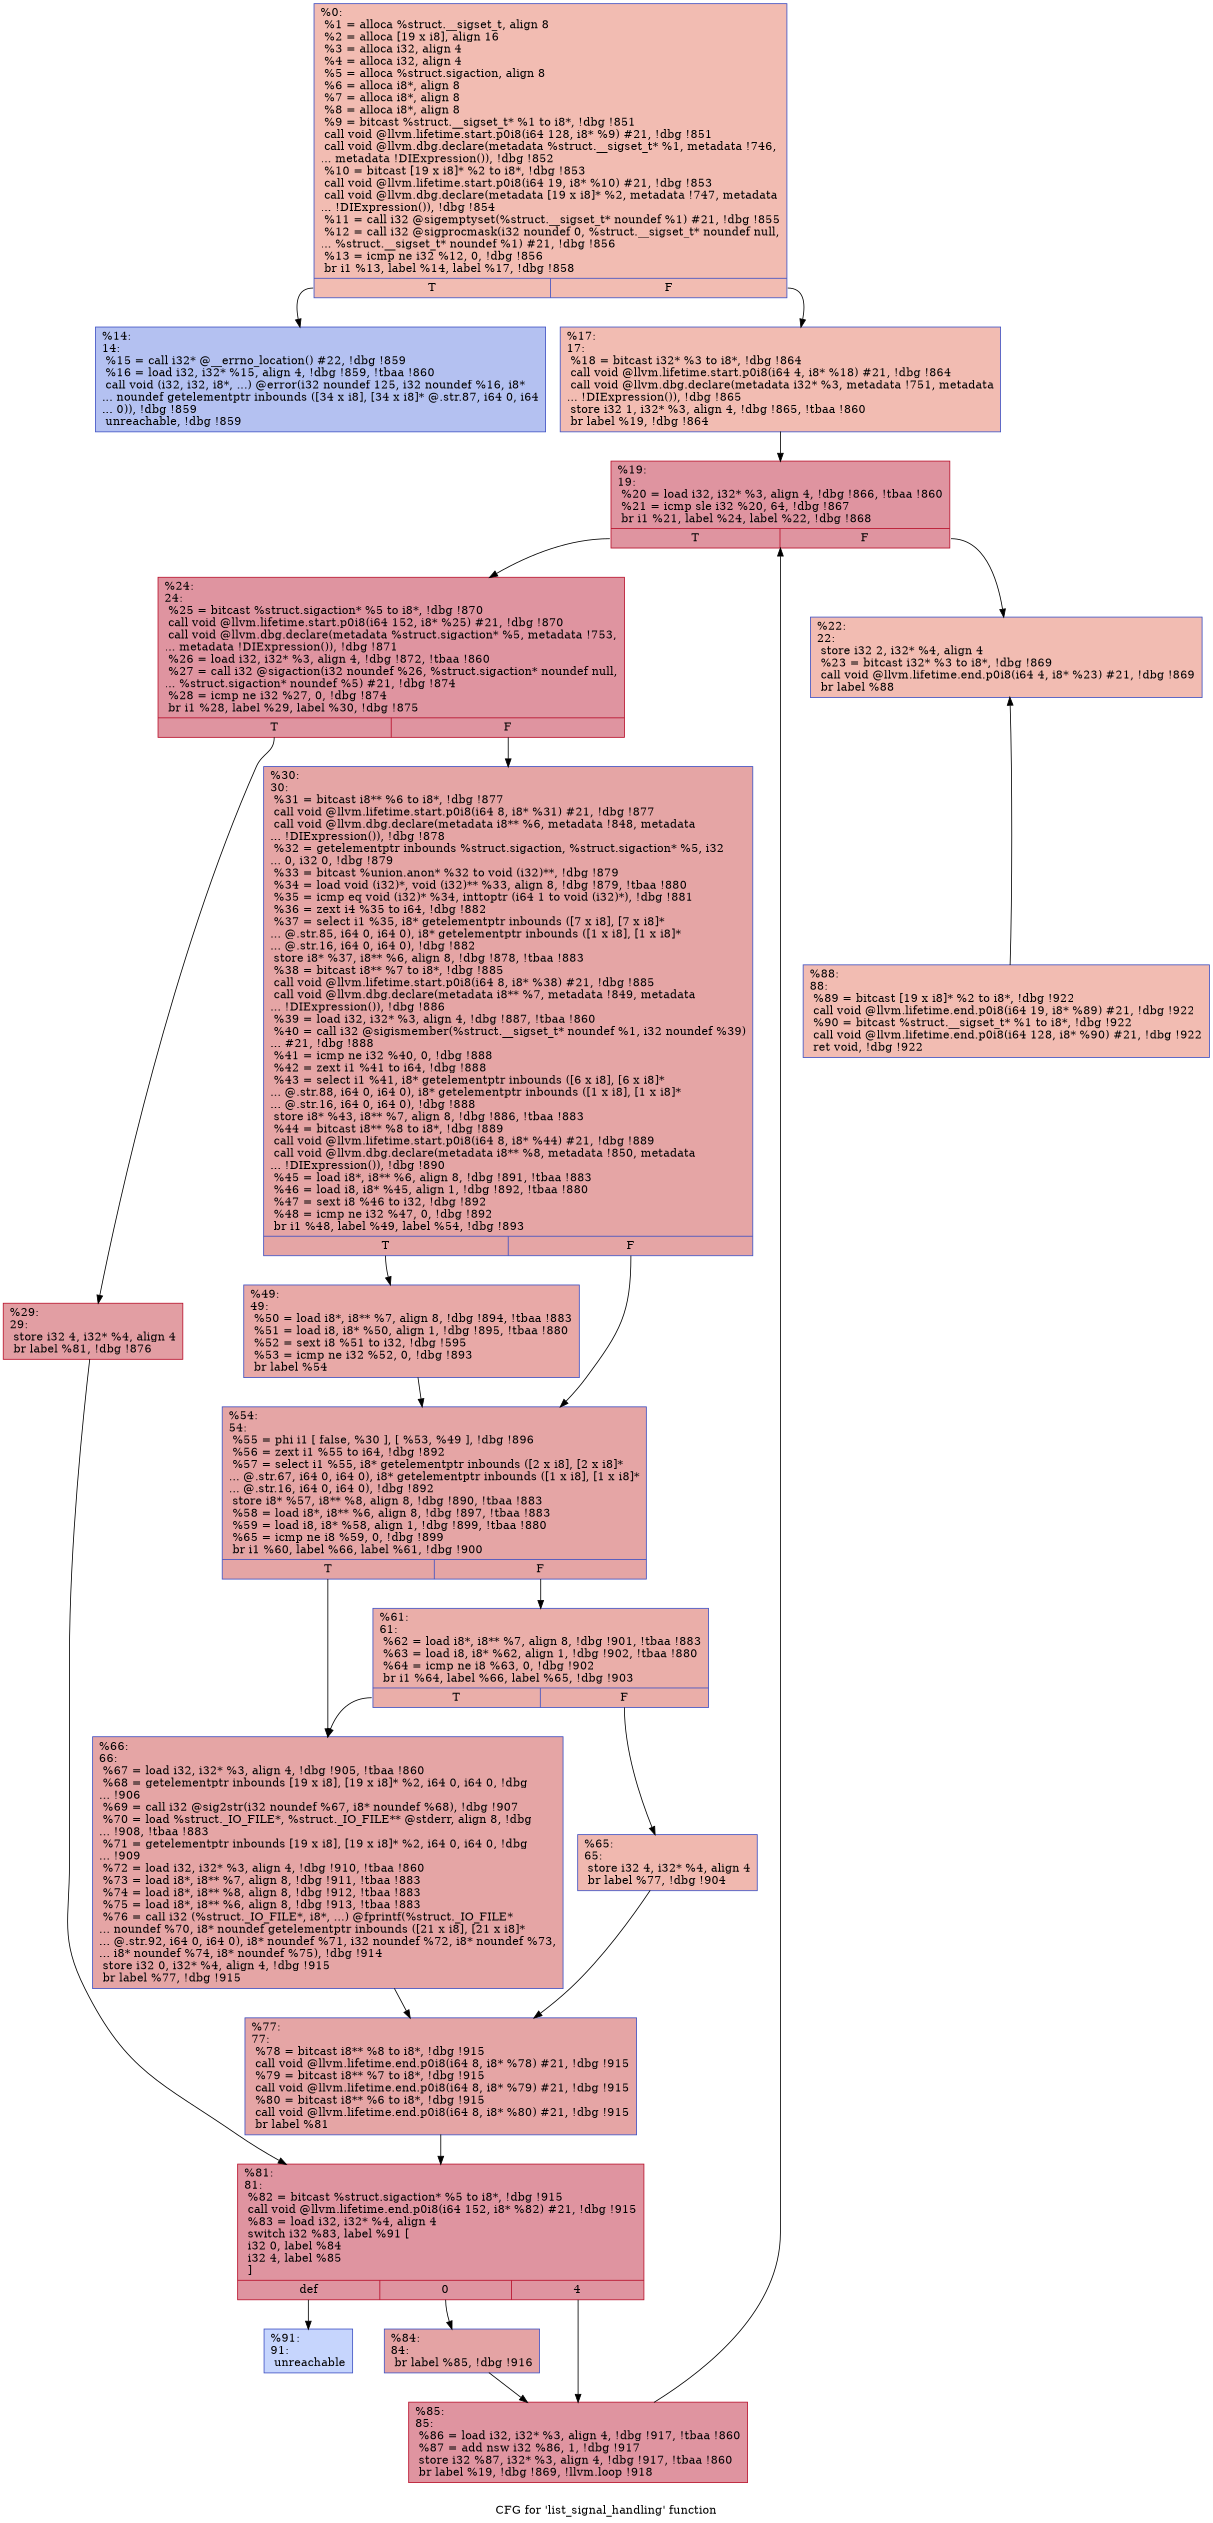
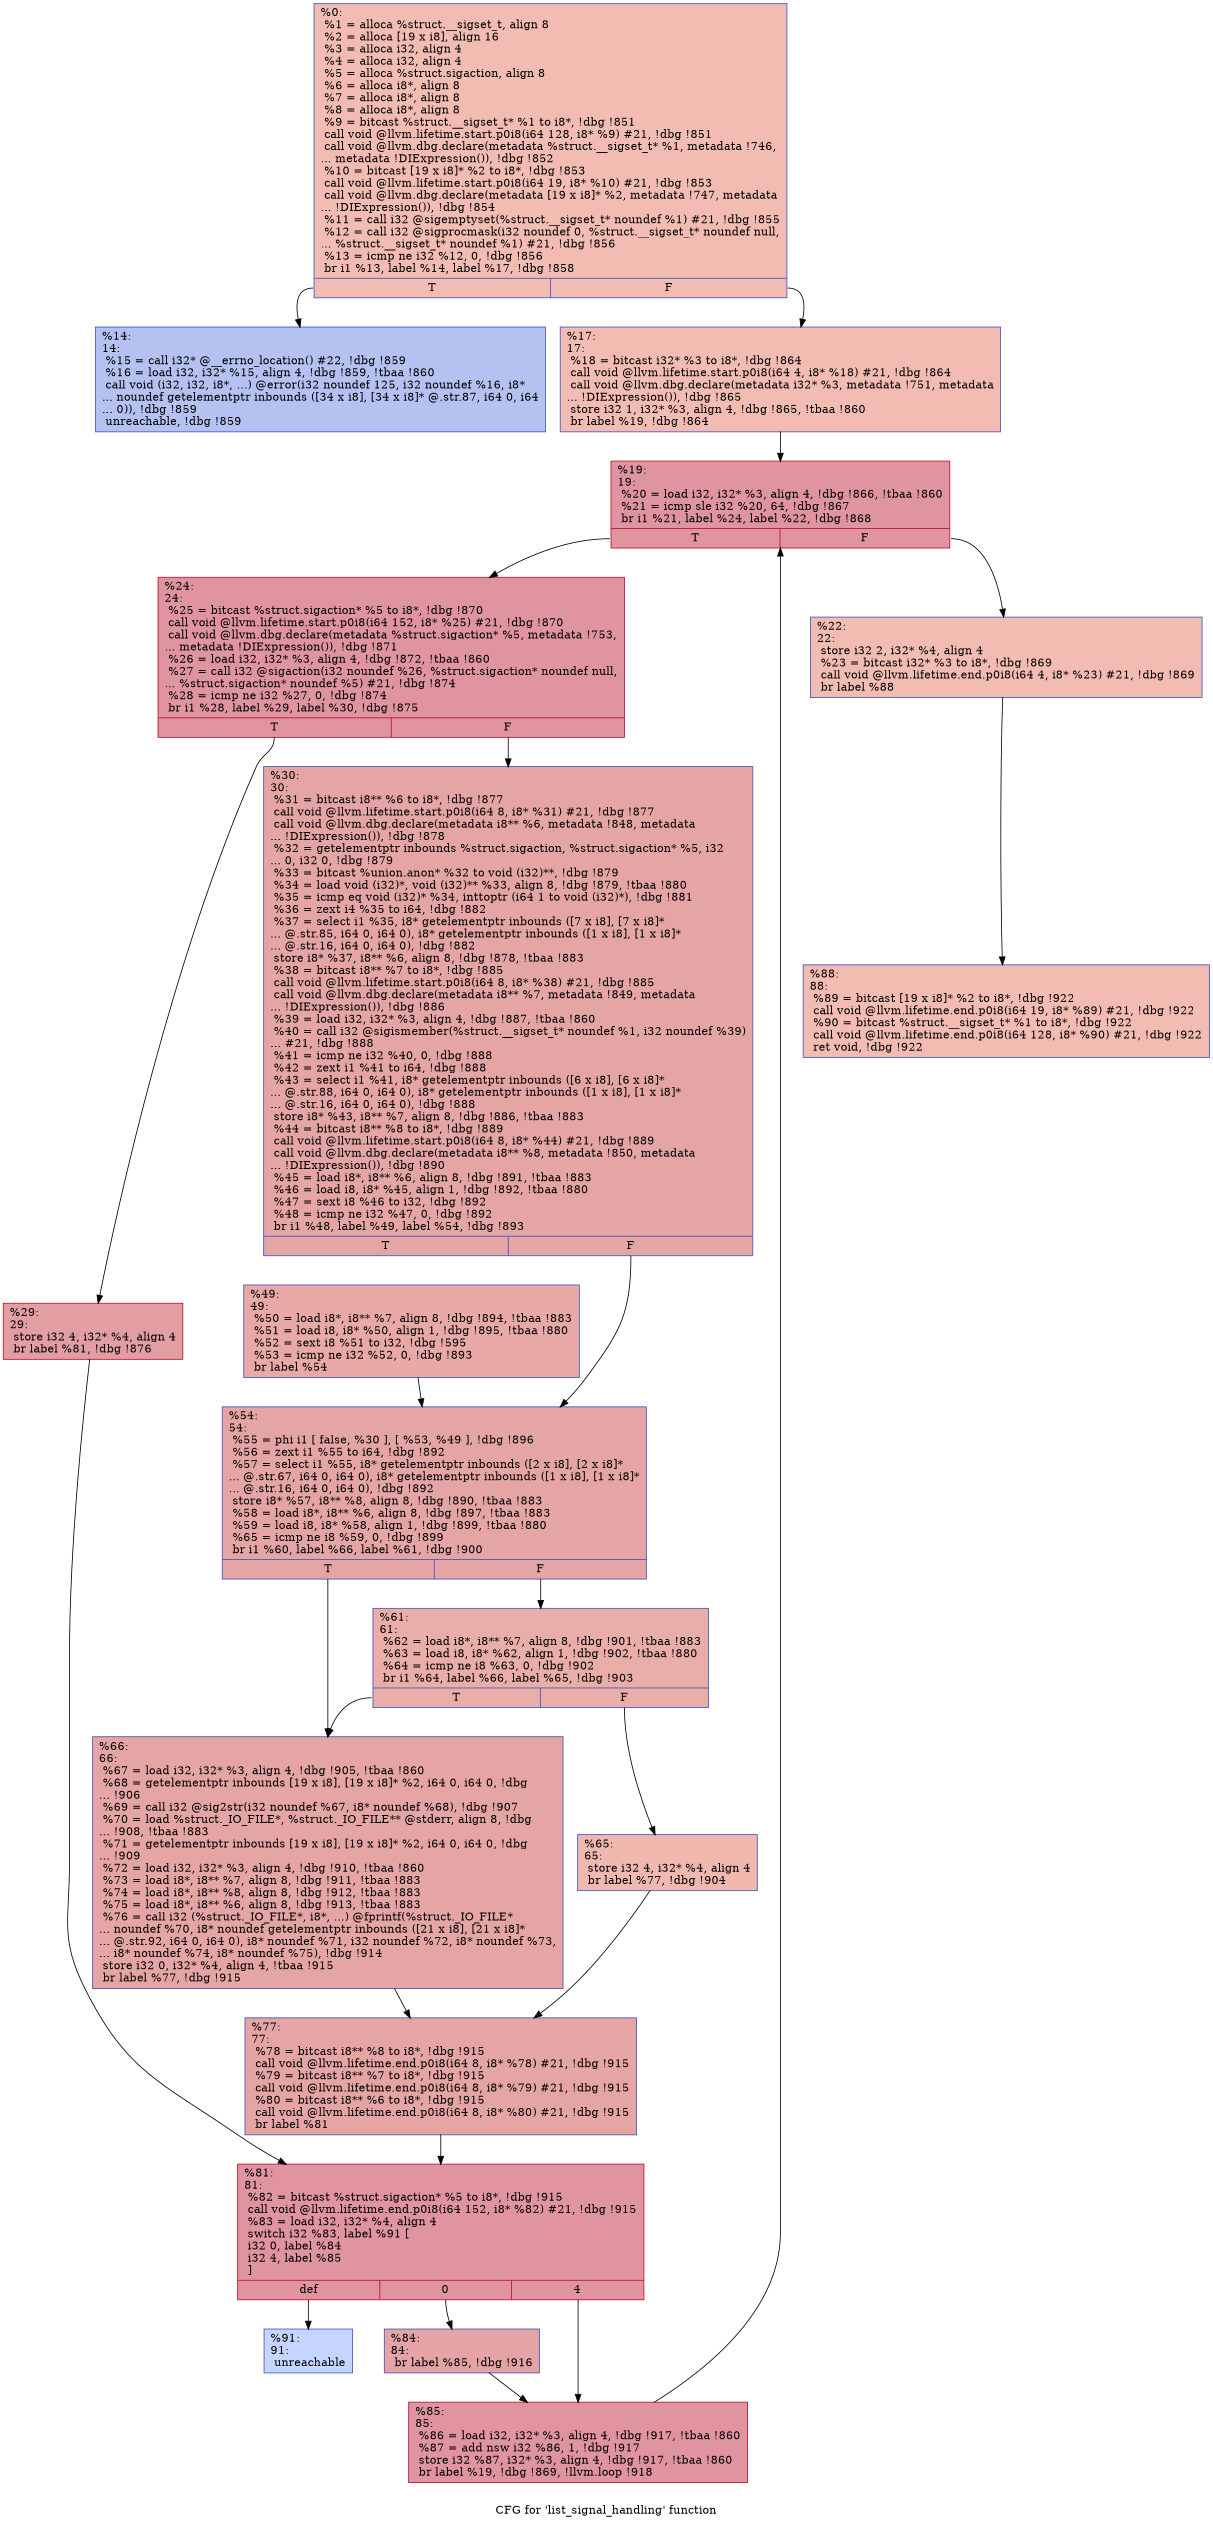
edge "%88:" -> "%22:": reversed
edge "%30:" -> "%49:": removed
node "%66:": text "store i32 0, i32* %4, align 4, !dbg !915" -> "store i32 0, i32* %4, align 4, !tbaa !915"
